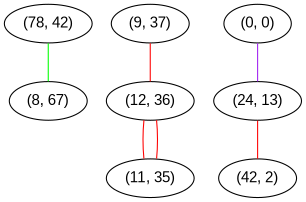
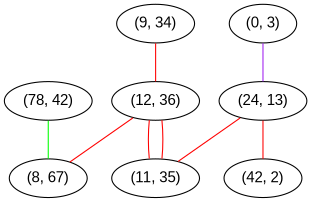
node "(9, 37)": label "(9, 37)" -> "(9, 34)"
node "(0, 0)": label "(0, 0)" -> "(0, 3)"
edge "(12, 36)" -- "(8, 67)": added
edge "(24, 13)" -- "(11, 35)": added
